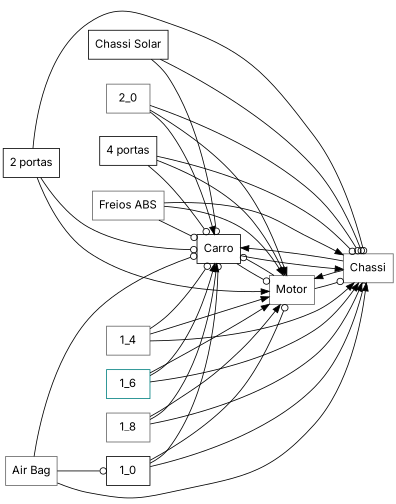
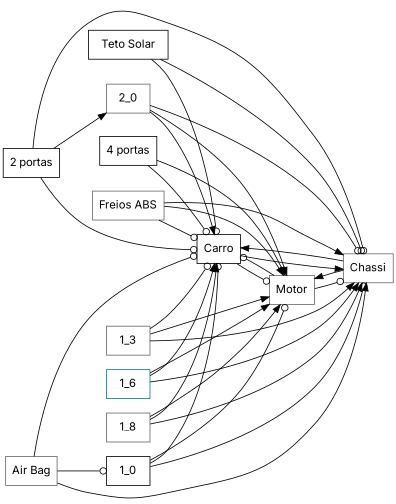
node "Chassi Solar": label "Chassi Solar" -> "Teto Solar"
edge "4 portas" -> "Chassi": removed
edge "2 portas" -> "Motor": now "2 portas" -> "2_0"
node "1_4": label "1_4" -> "1_3"
